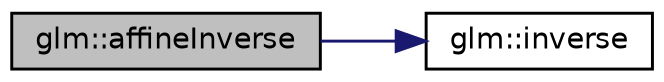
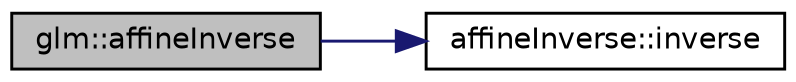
node "glm::inverse": label "glm::inverse" -> "affineInverse::inverse"
